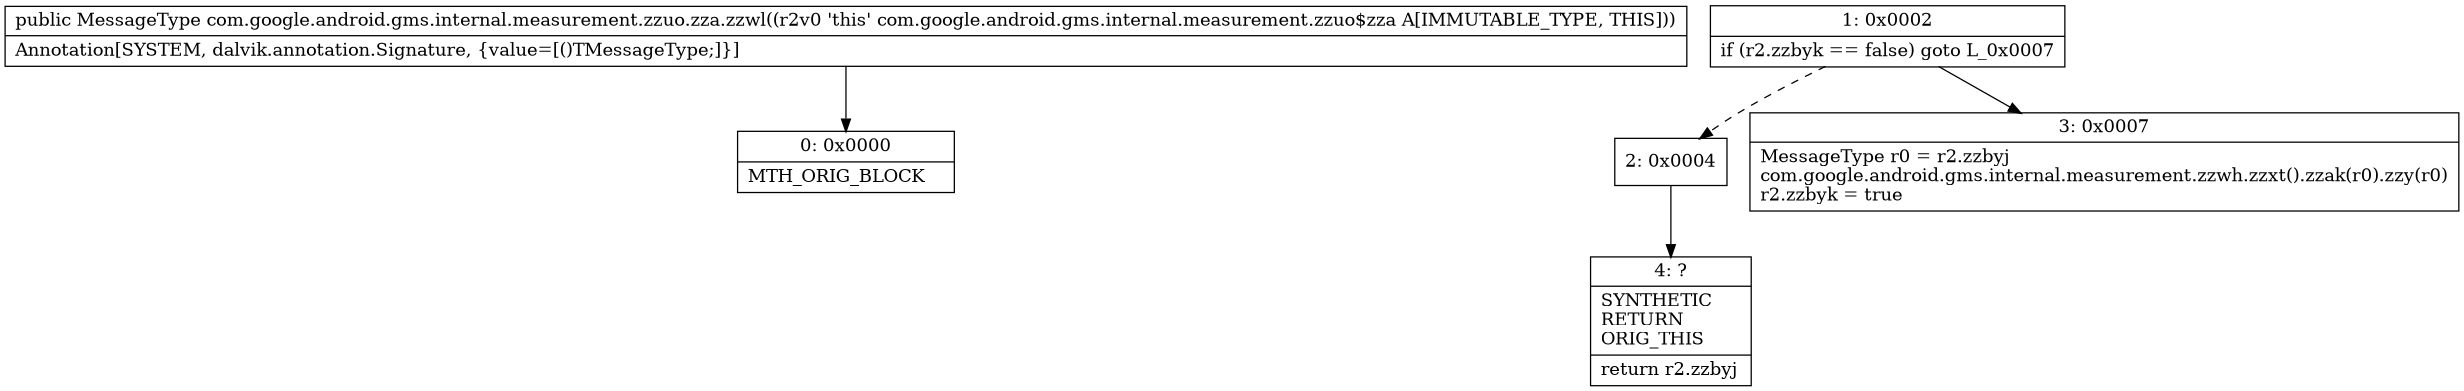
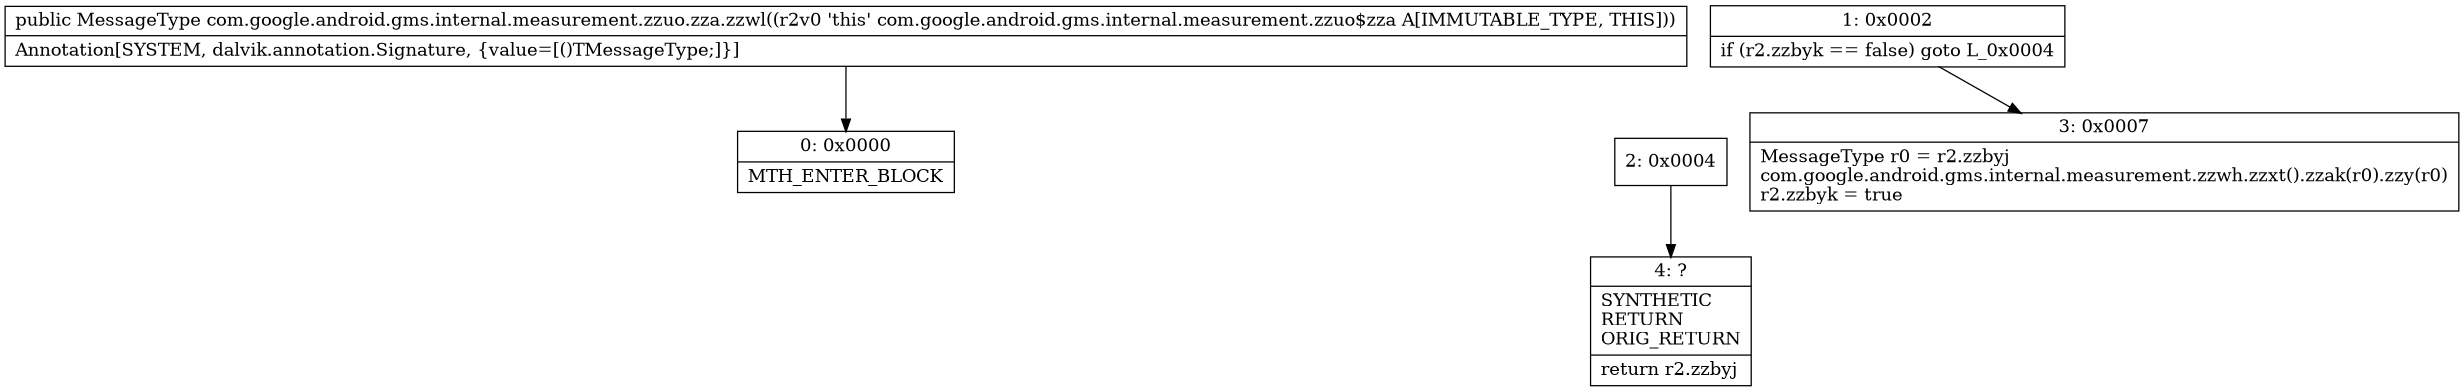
node "1: 0x0002": text "if (r2.zzbyk == false) goto L_0x0007" -> "if (r2.zzbyk == false) goto L_0x0004"
edge "1: 0x0002" -> "2: 0x0004": removed
node "0: 0x0000": text "MTH_ORIG_BLOCK" -> "MTH_ENTER_BLOCK"
node "4: ?": text "ORIG_THIS" -> "ORIG_RETURN"
